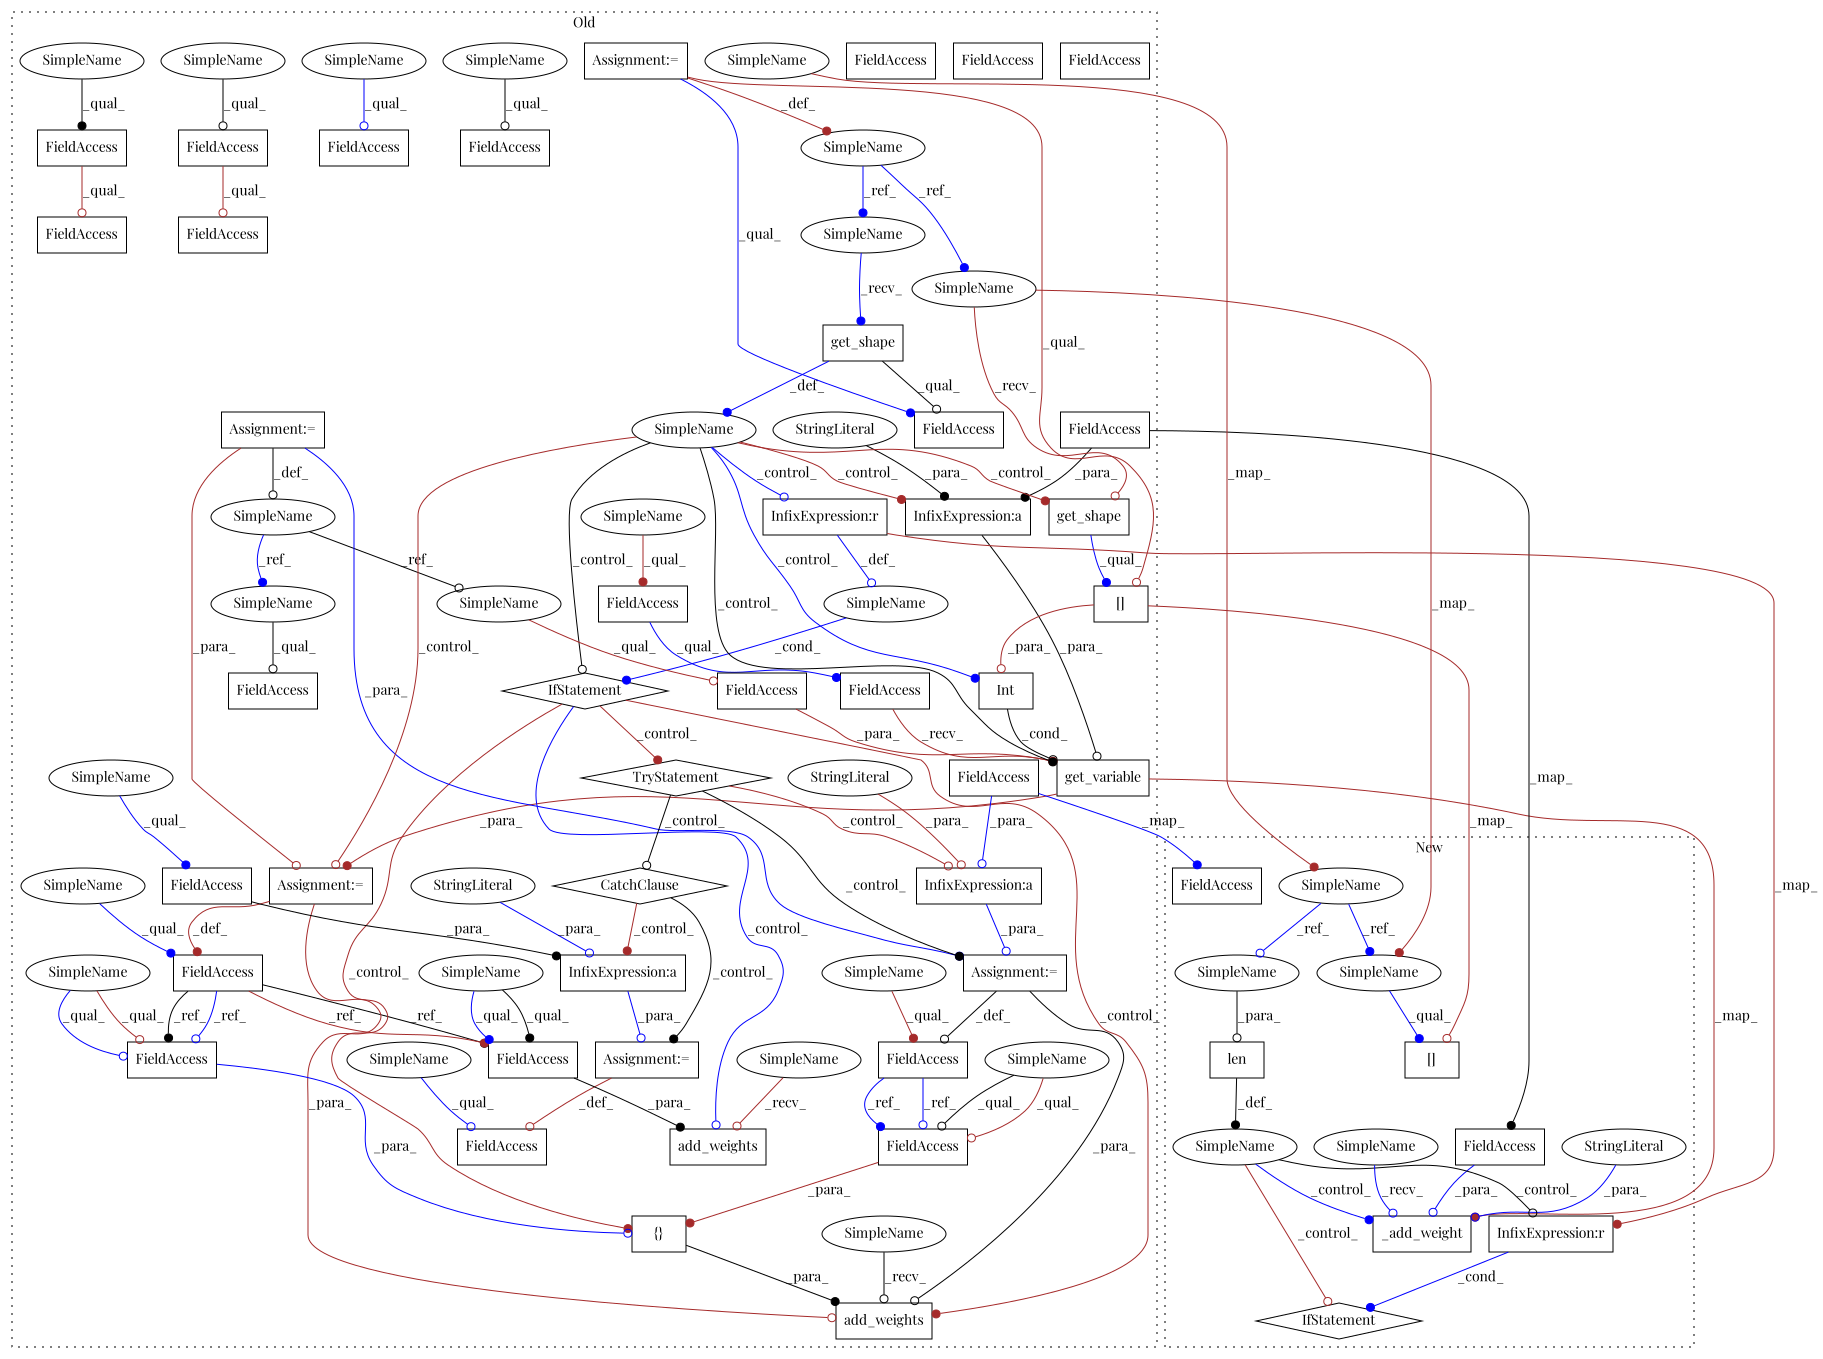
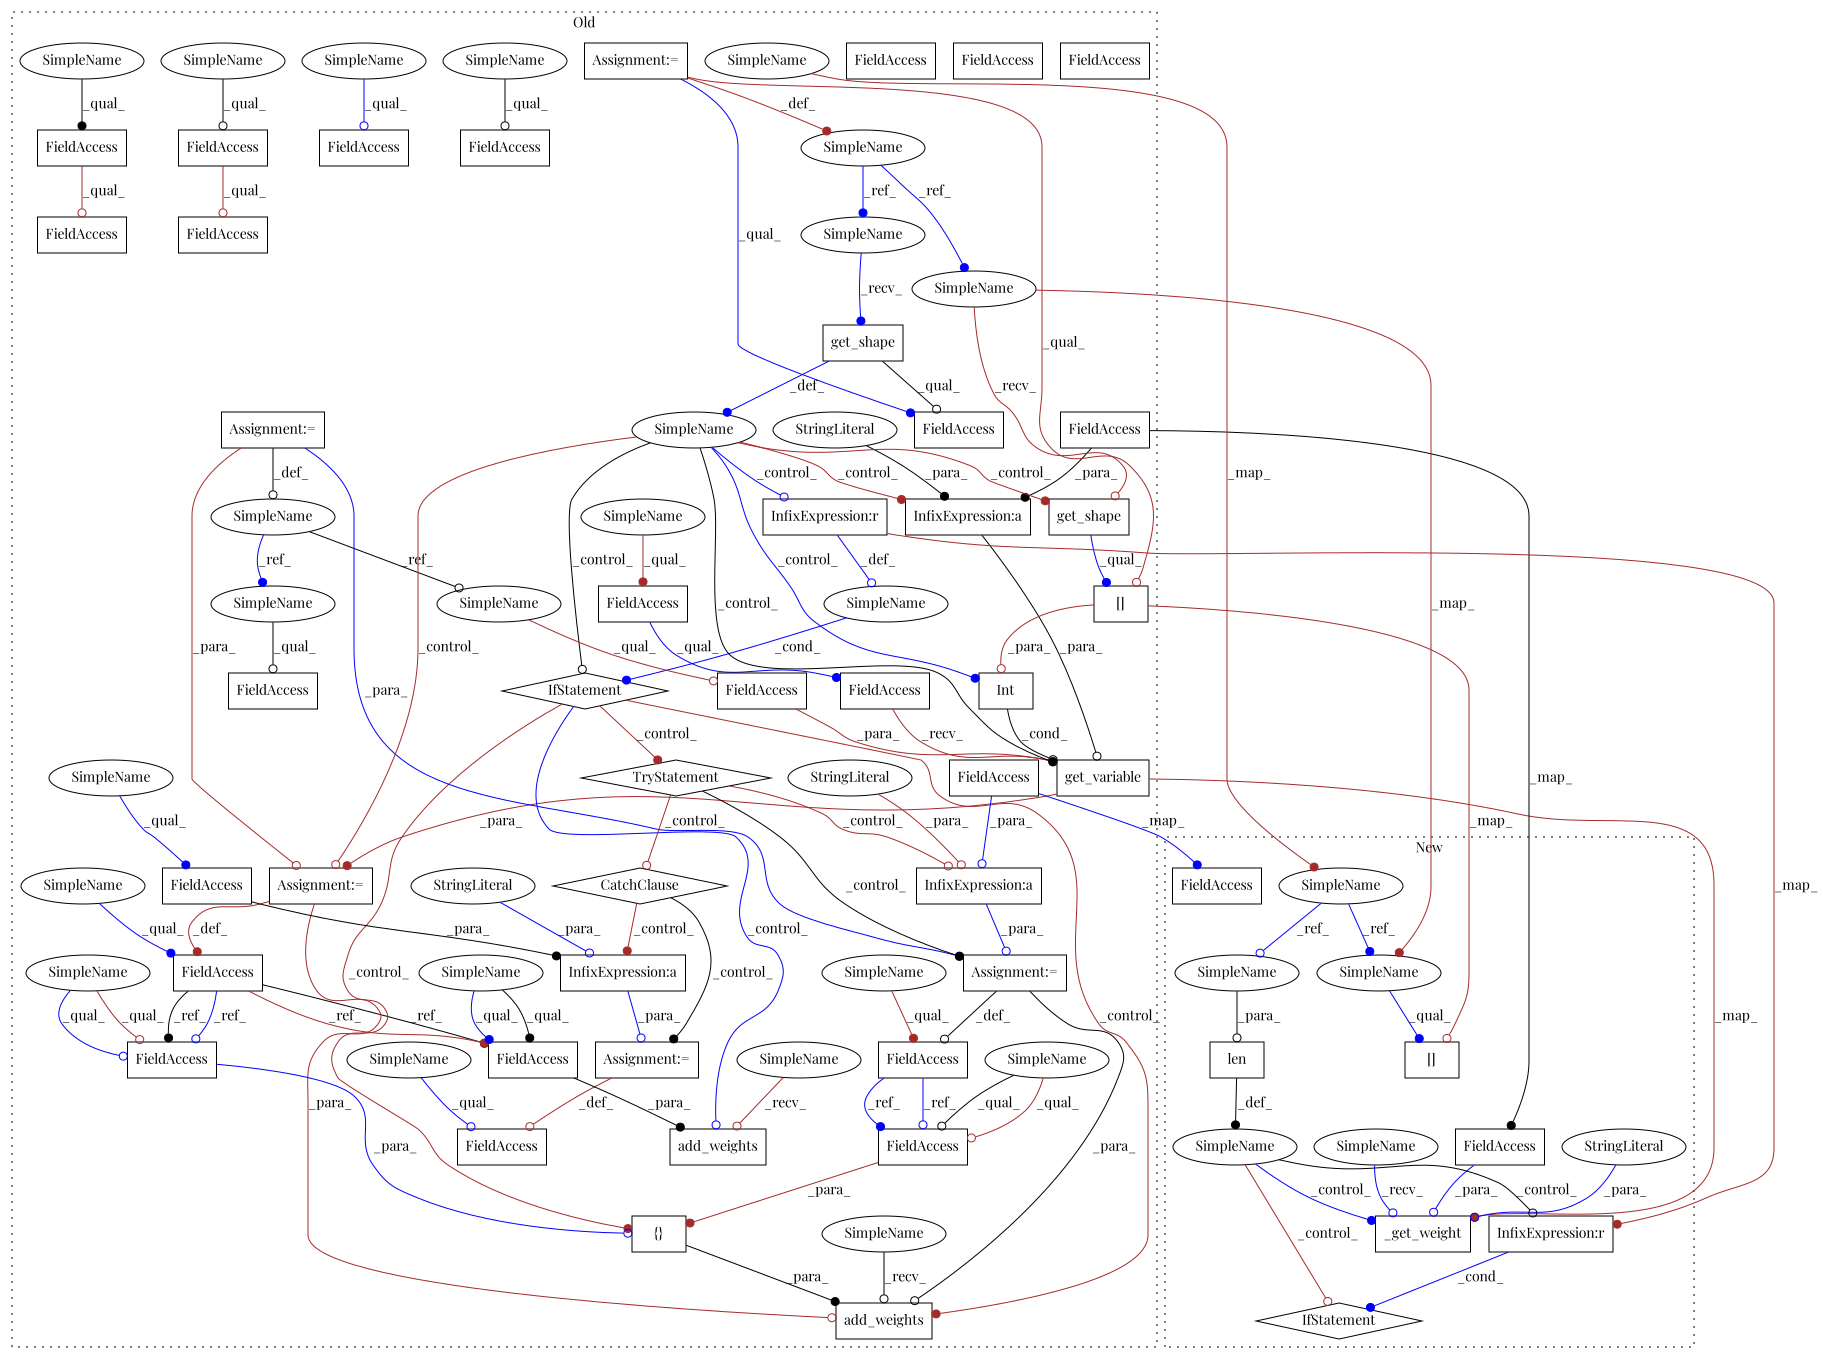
edge "TryStatement" -> "CatchClause": color black -> brown
node "_add_weight": label "_add_weight" -> "_get_weight"
